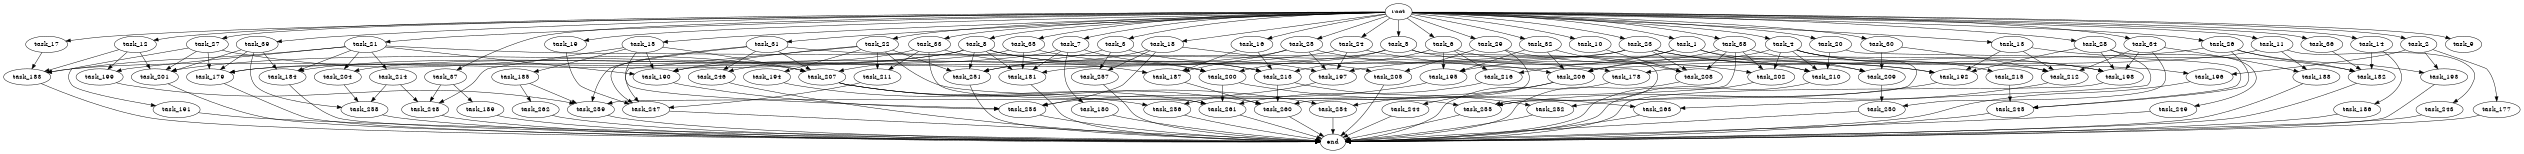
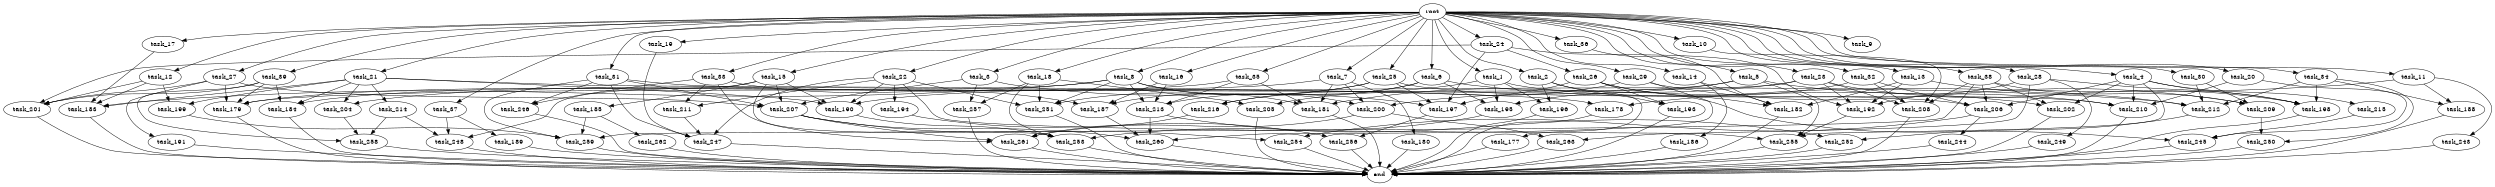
edge "root" -> "task_26": now "task_24" -> "task_26"
